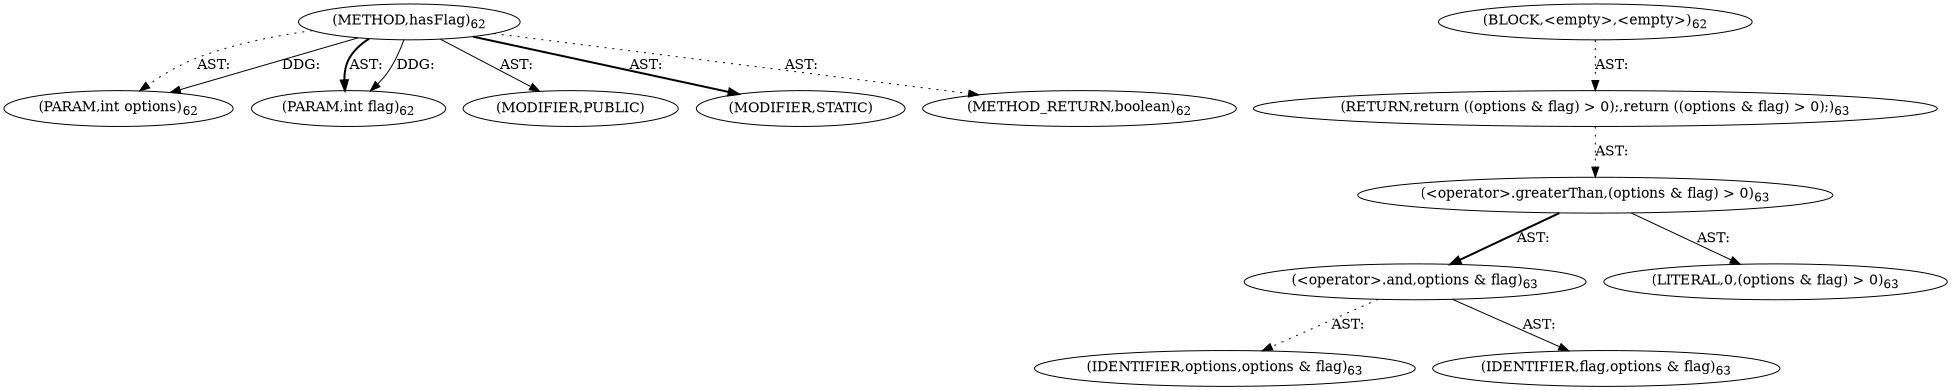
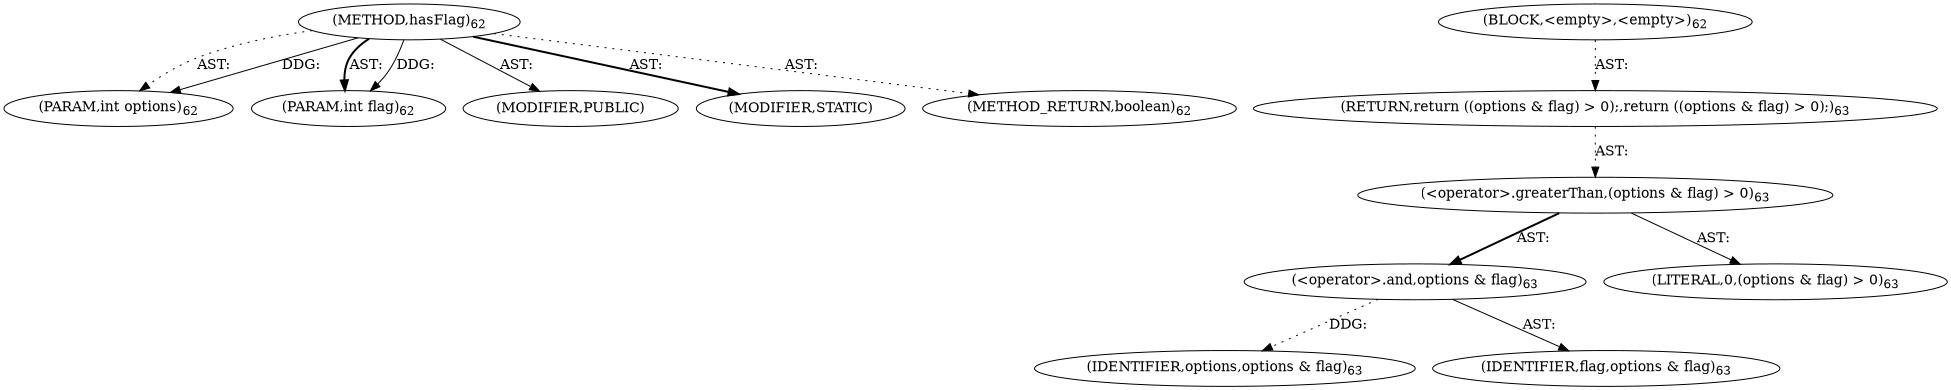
edge "(<operator>.and,options & flag)" -> "(IDENTIFIER,options,options & flag)": label "AST: " -> "DDG: "
